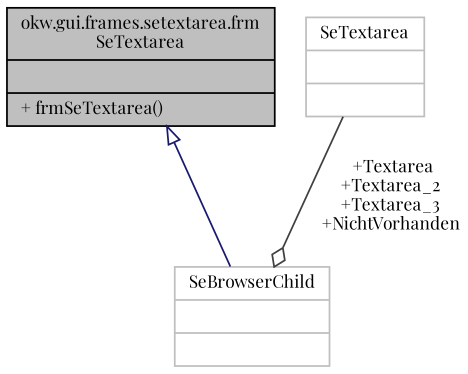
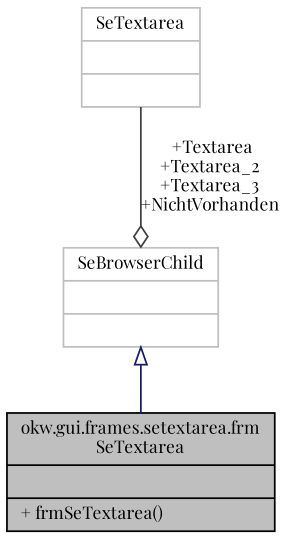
edge "SeBrowserChild" -> "okw.gui.frames.setextarea.frm": reversed
